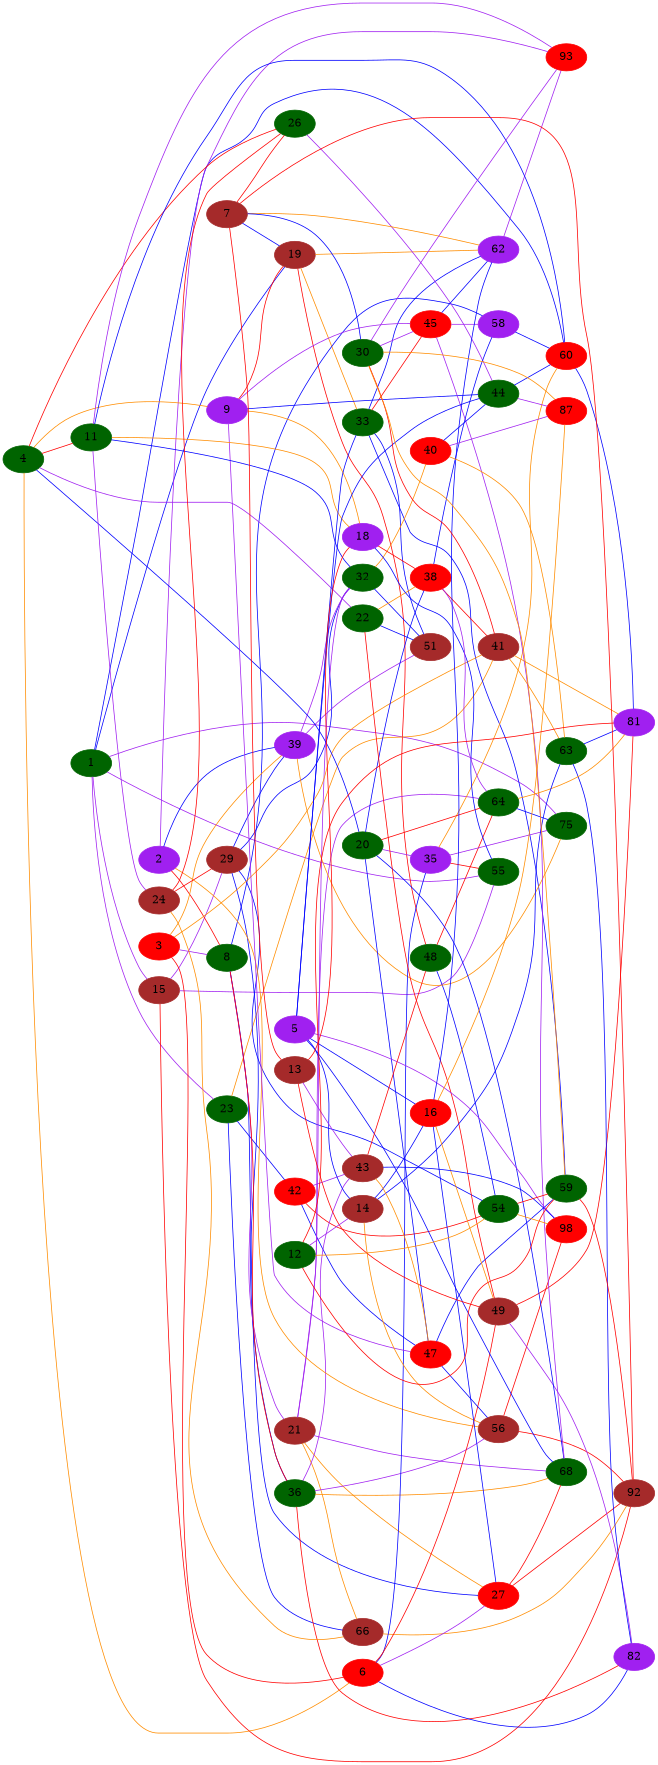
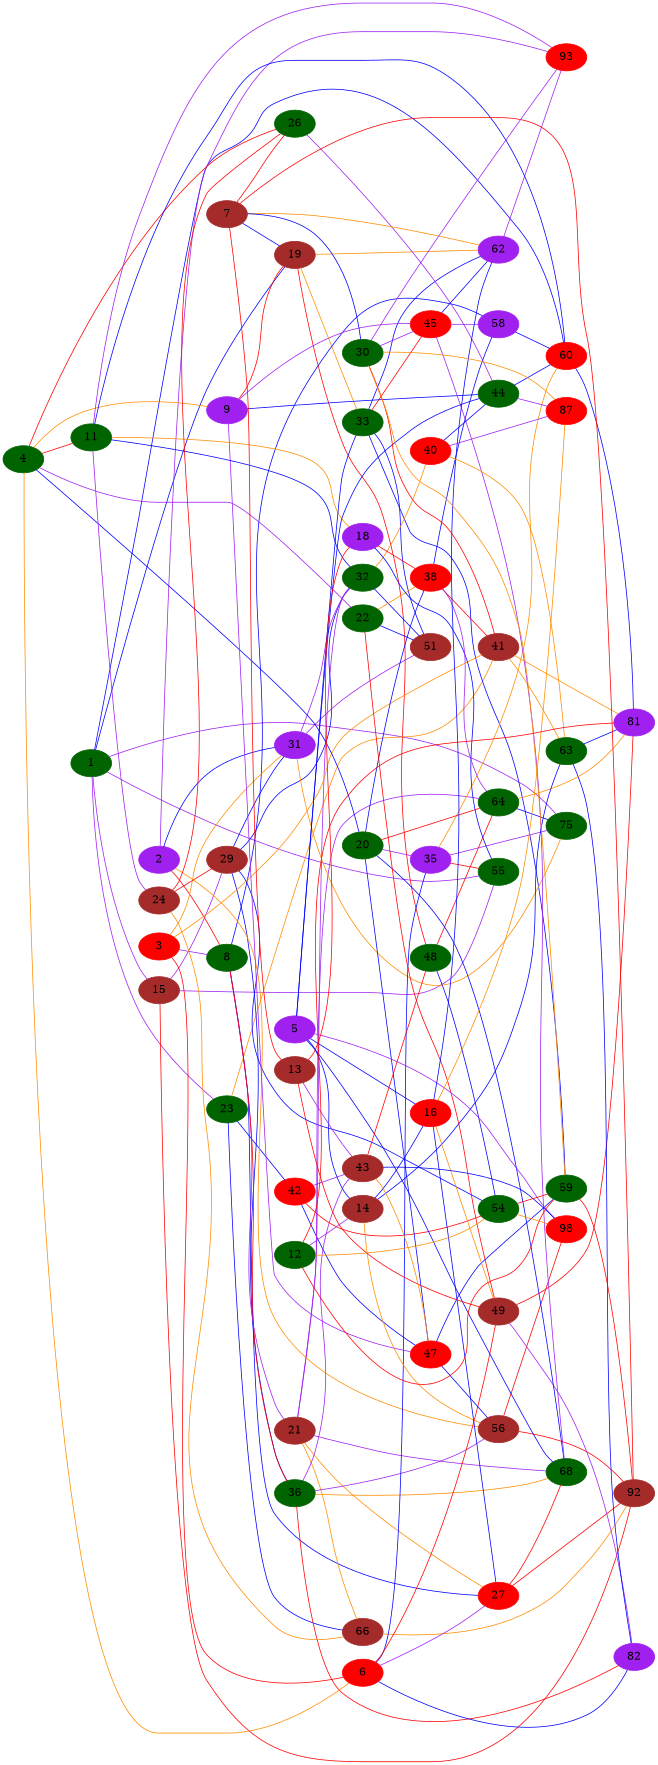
edge "9" -- "18": removed
node "39": label "39" -> "31"
